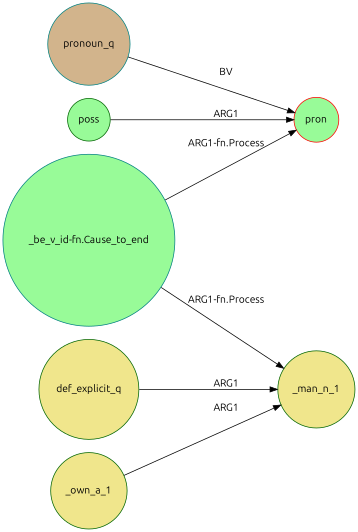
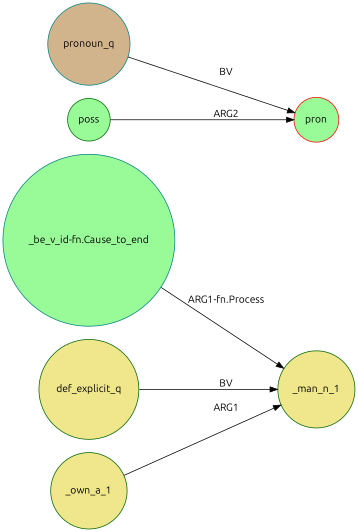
edge "poss" -> "pron": label "ARG1" -> "ARG2"
edge "_be_v_id-fn.Cause_to_end" -> "pron": removed, label "ARG1-fn.Process"
edge "def_explicit_q" -> "_man_n_1": label "ARG1" -> "BV"
